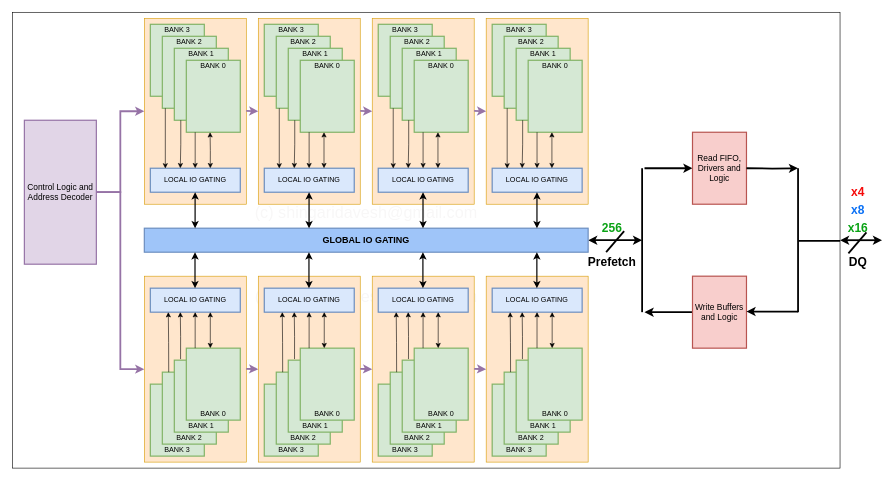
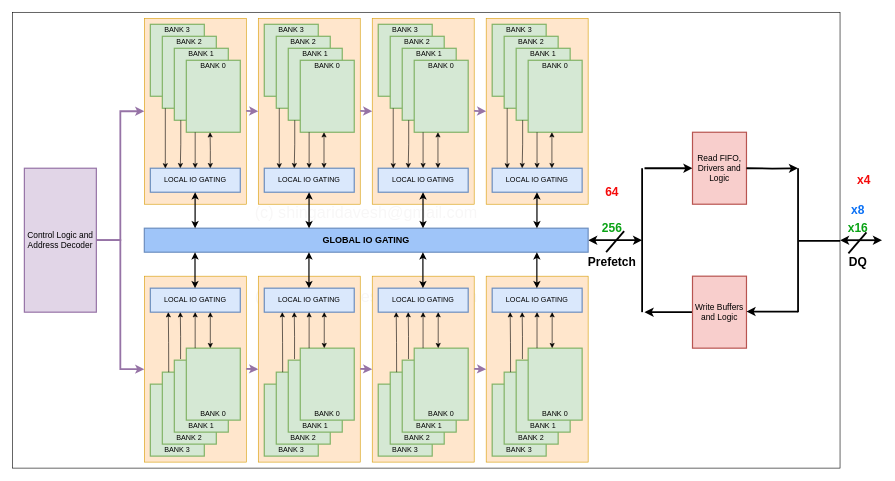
node "Control Logic and Address Decoder": moved (60, 192) -> (60, 240)
node "64": added
node "x4": moved (858, 192) -> (864, 180)
